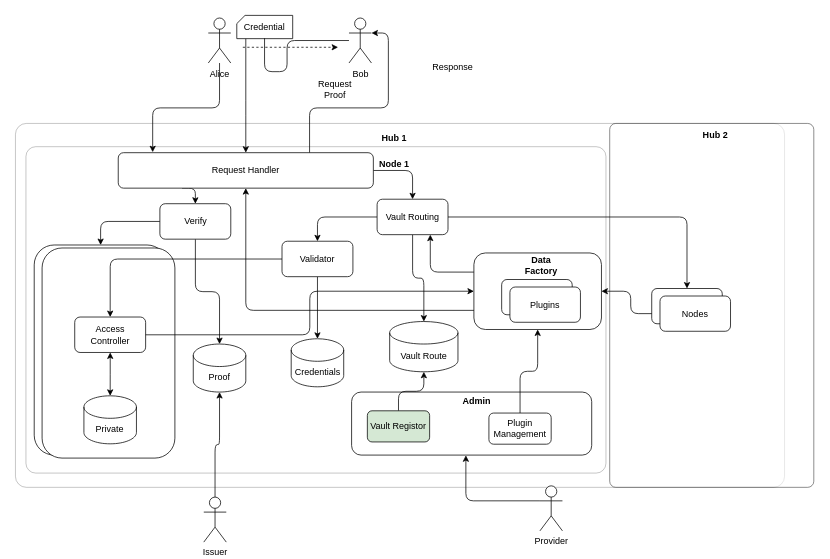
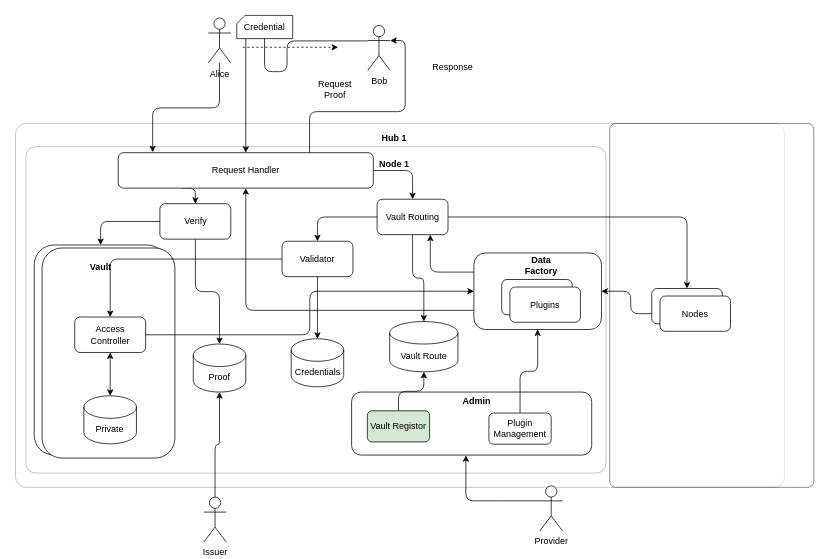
node "Bob": moved (360, 41) -> (379, 48)
node "Hub 2": removed
node "Vault": added
